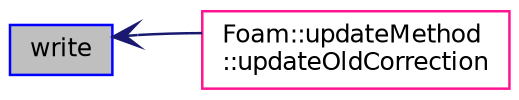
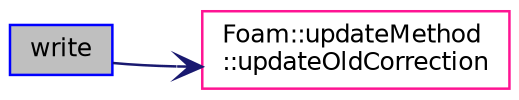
edge "Foam::updateMethod ::updateOldCorrection" -> "write": reversed
